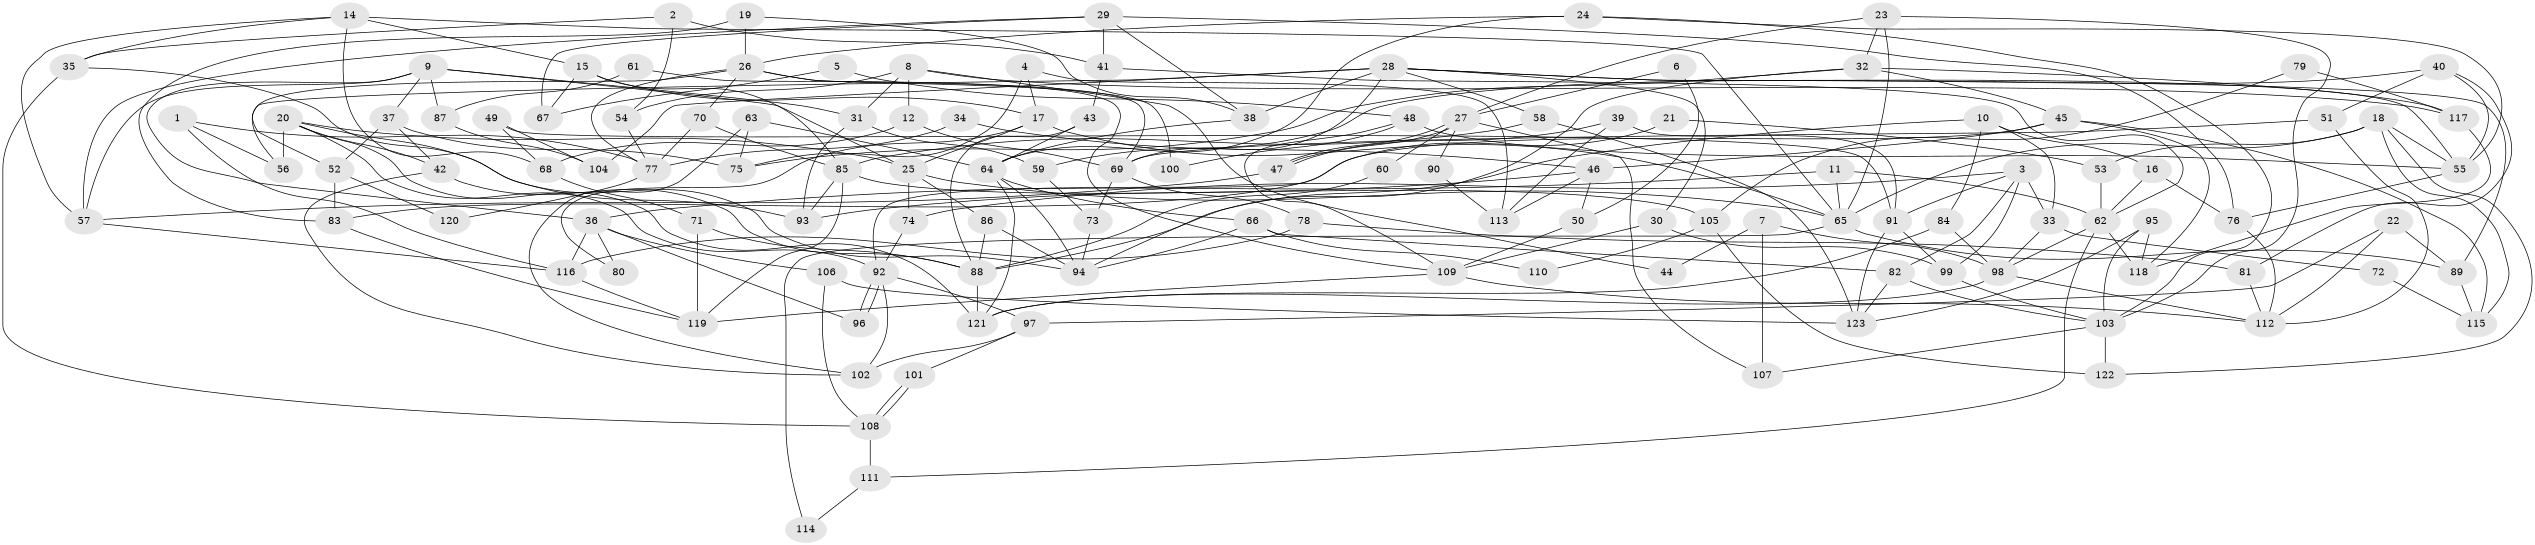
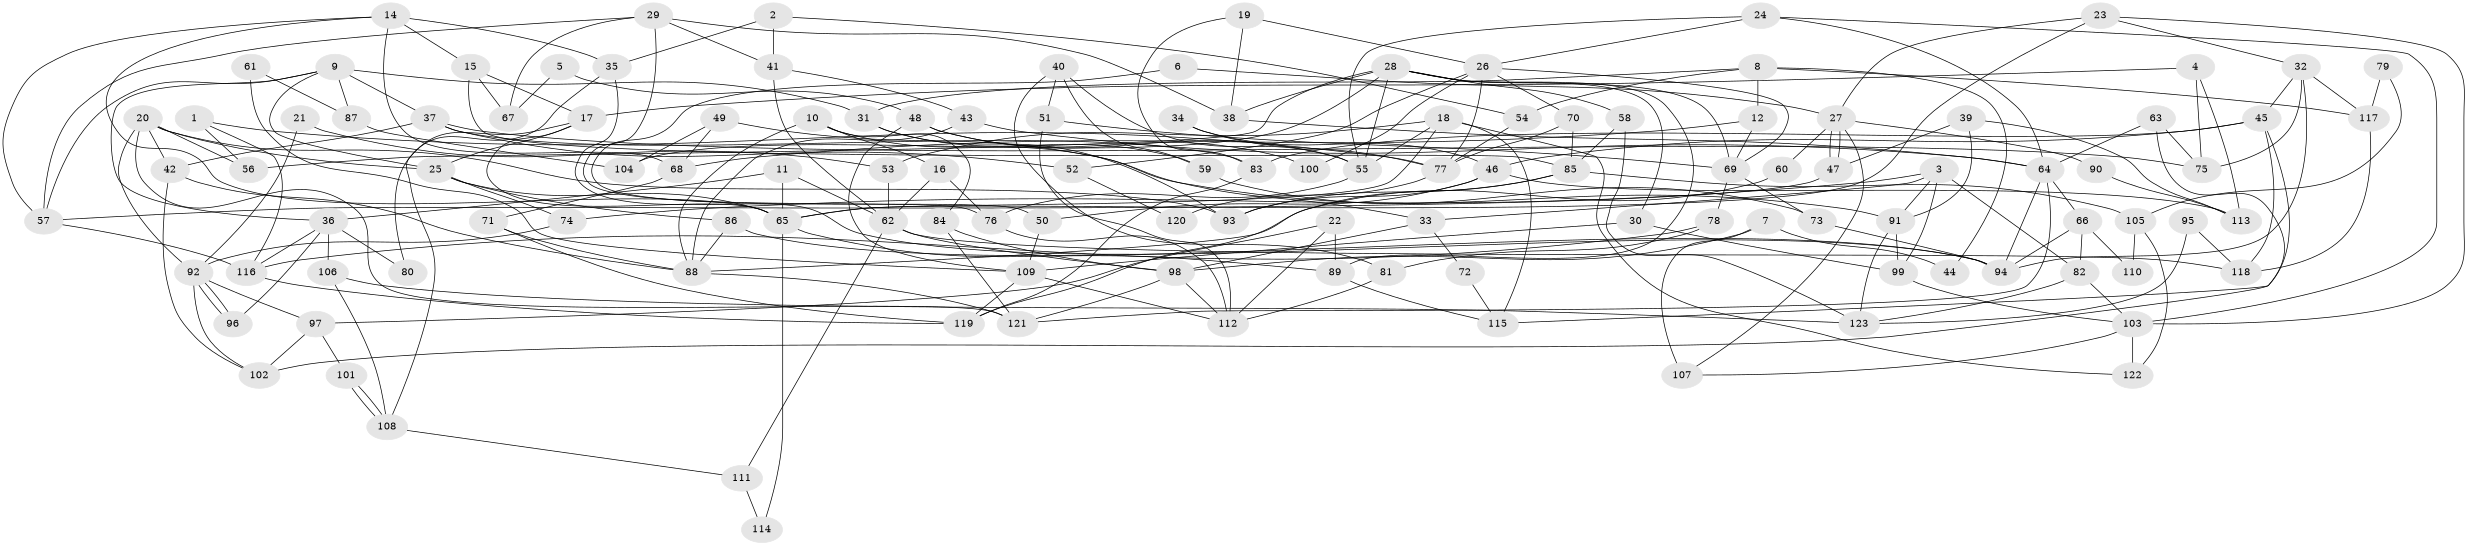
edge "52" -- "83": now "37" -- "83"
edge "95" -- "103": removed
